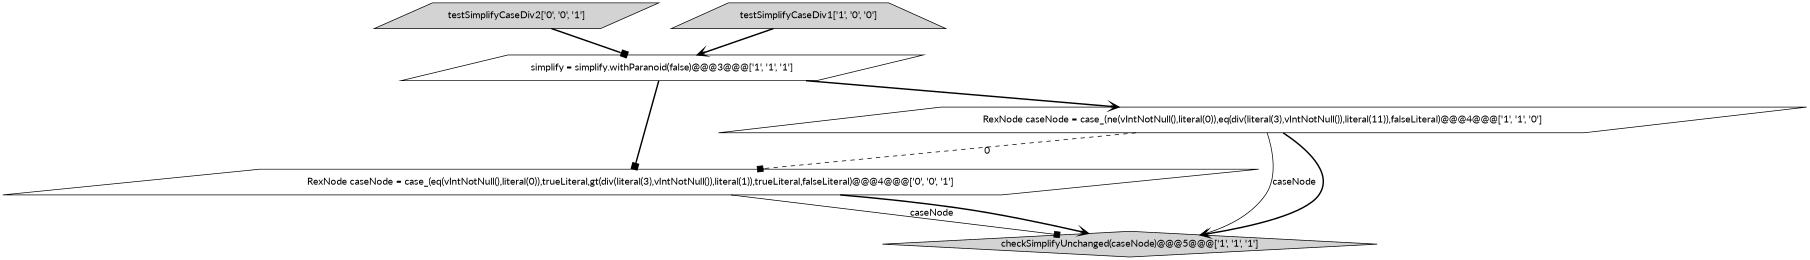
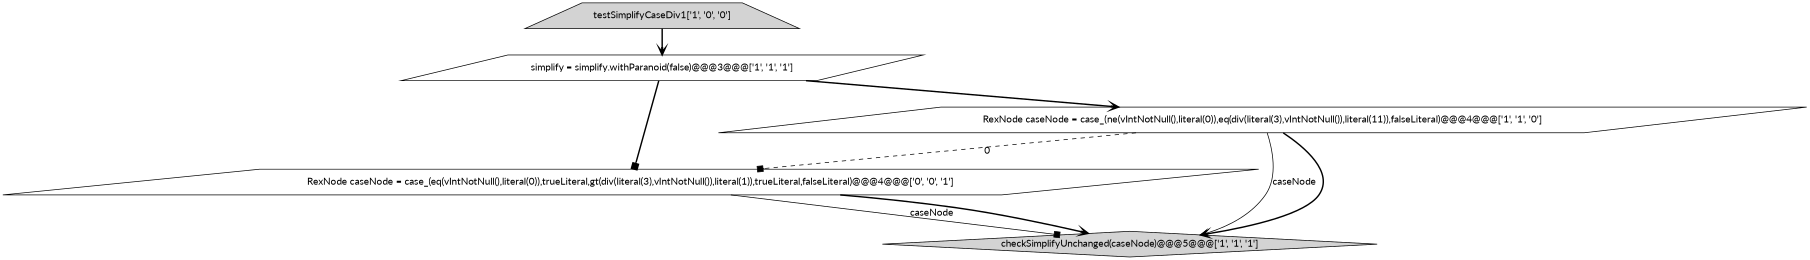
node "testSimplifyCaseDiv2['0', '0', '1']": removed
